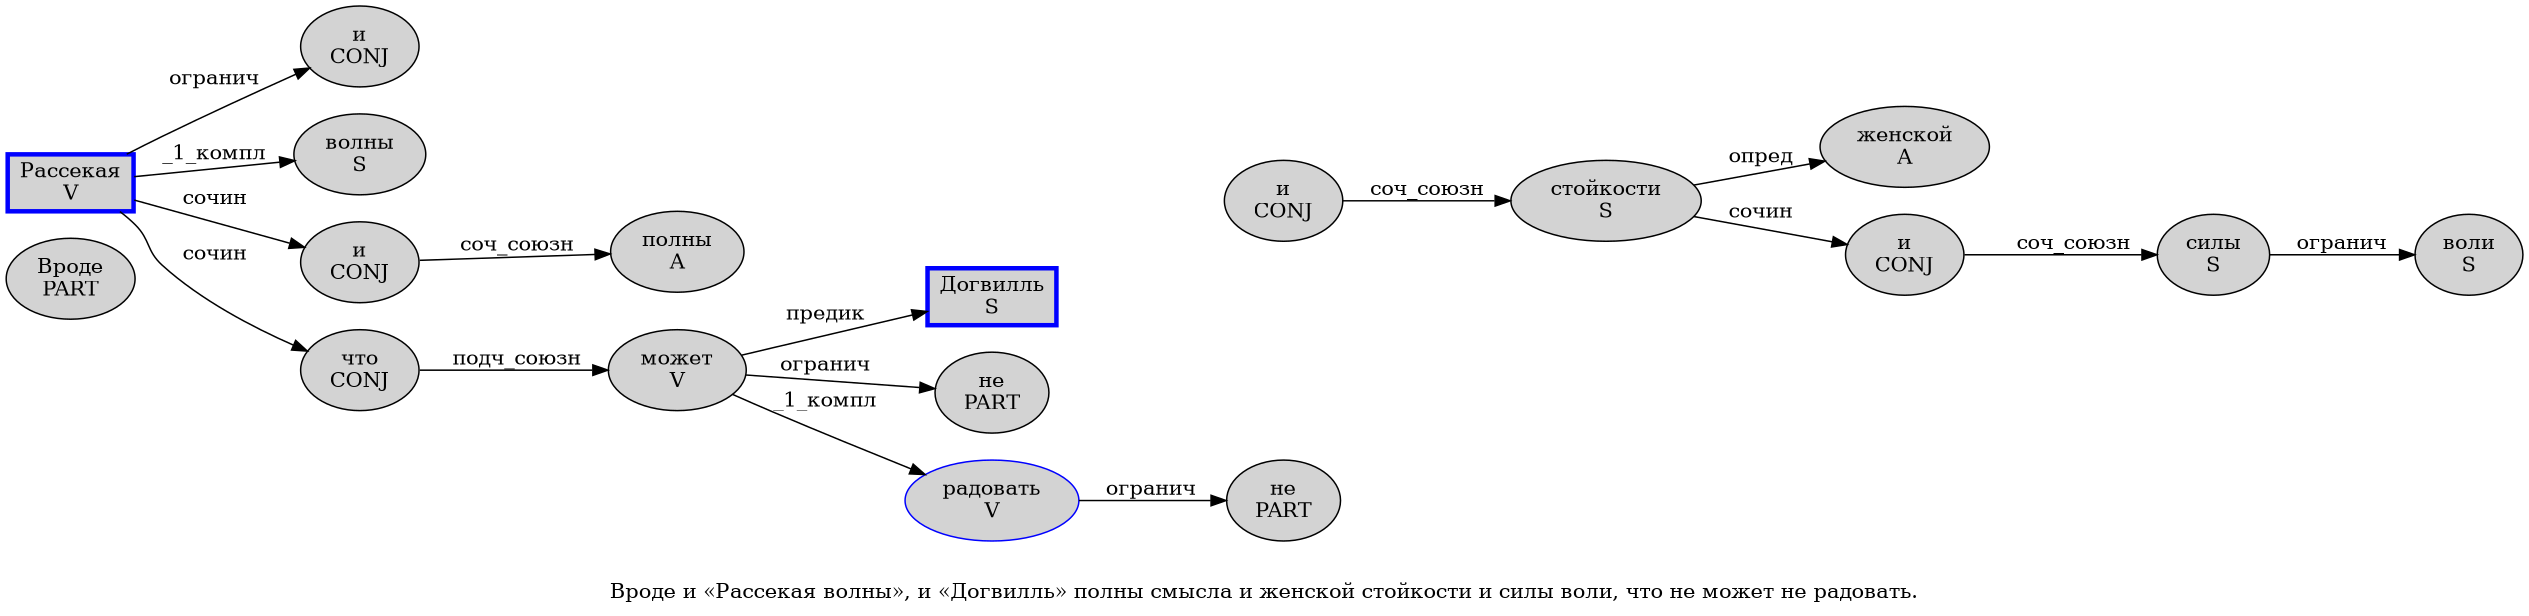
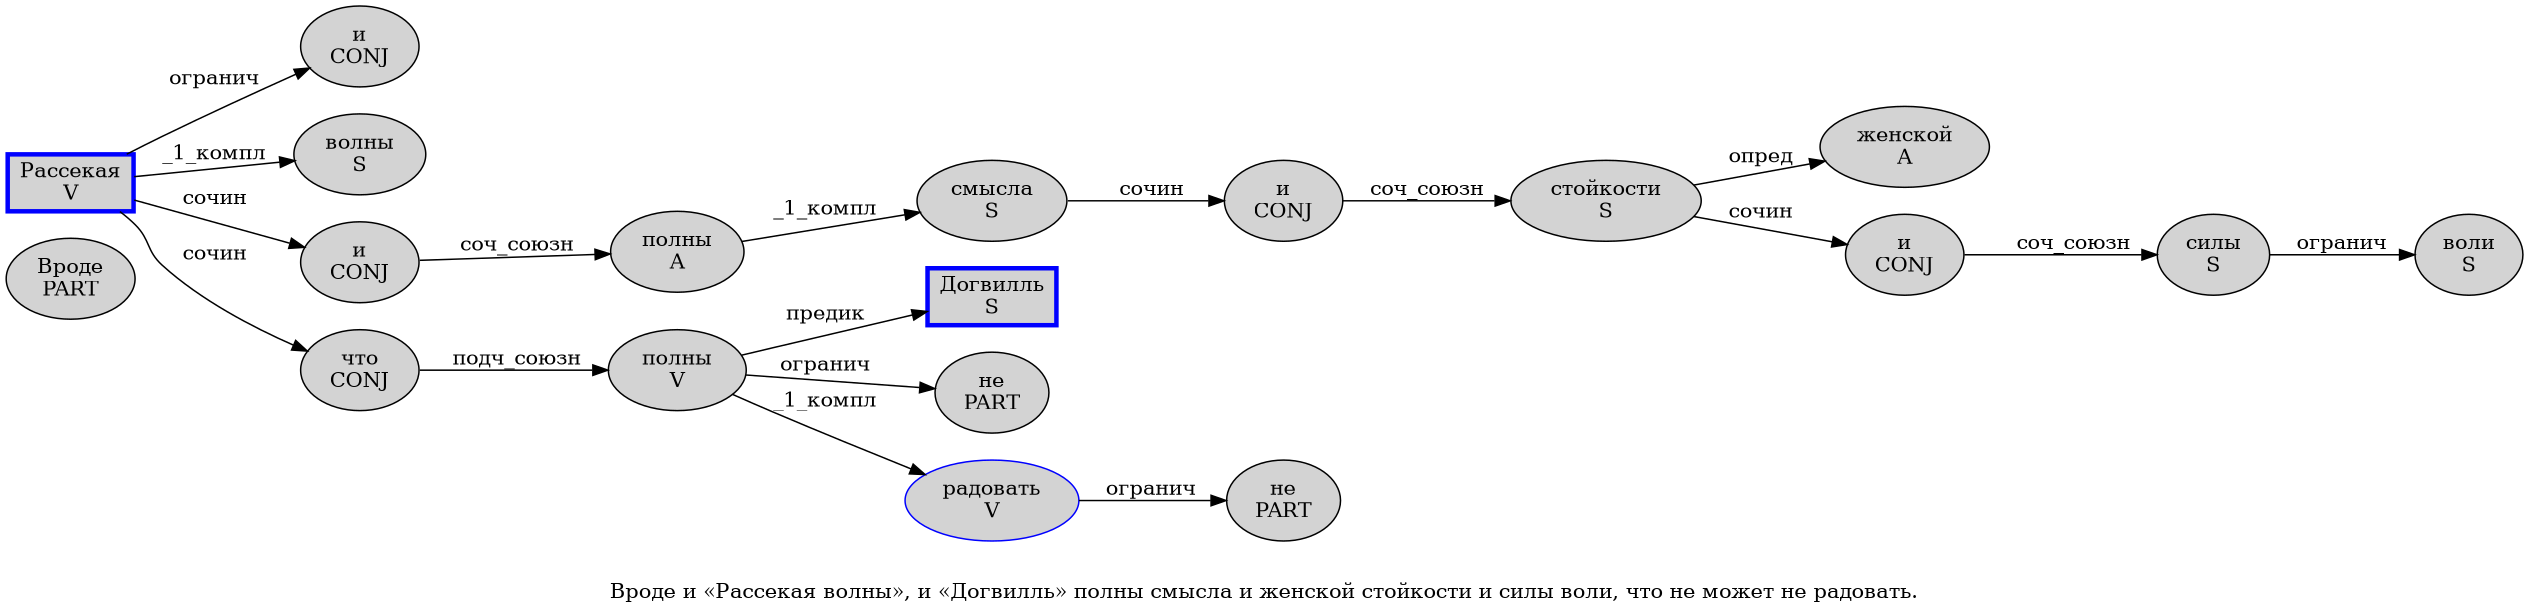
node "смысла S": added
node "может V": label "может V" -> "полны V"
